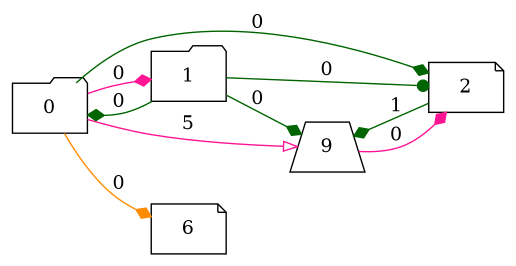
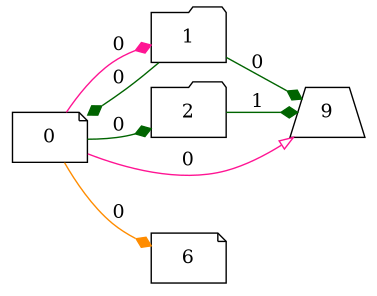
edge "1" -> "2": removed, label "0"
node "2": shape note -> folder
node "0": shape folder -> note
edge "0" -> "9": label "5" -> "0"
edge "9" -> "2": removed, label "0"
